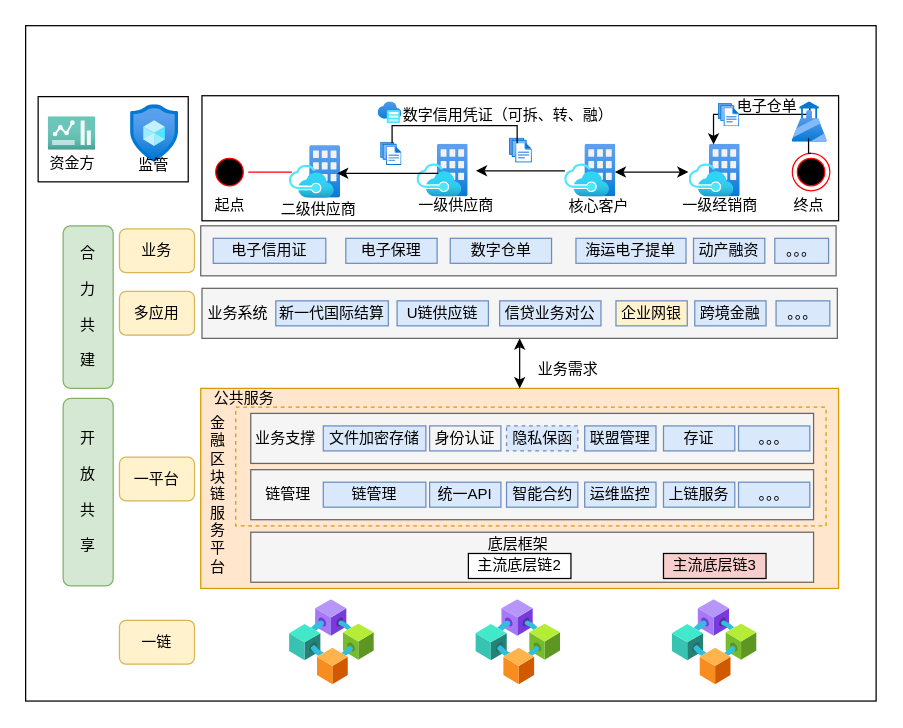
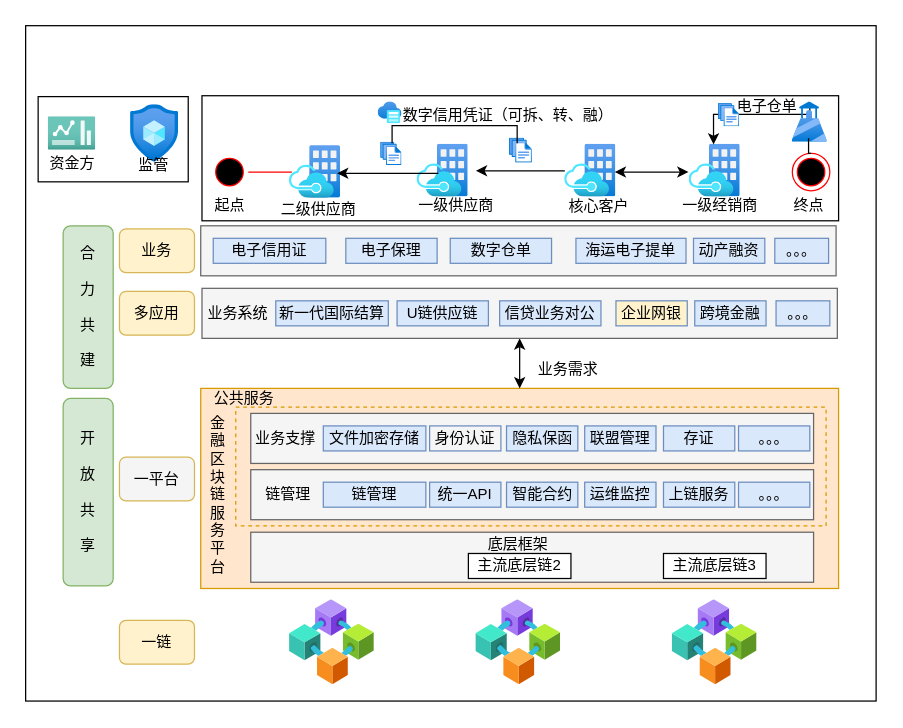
node "隐私保函": style dashed -> solid
node "一平台": fillcolor #fff2cc -> #f5f5f5
node "主流底层链3": fillcolor #f8cecc -> #ffffff
